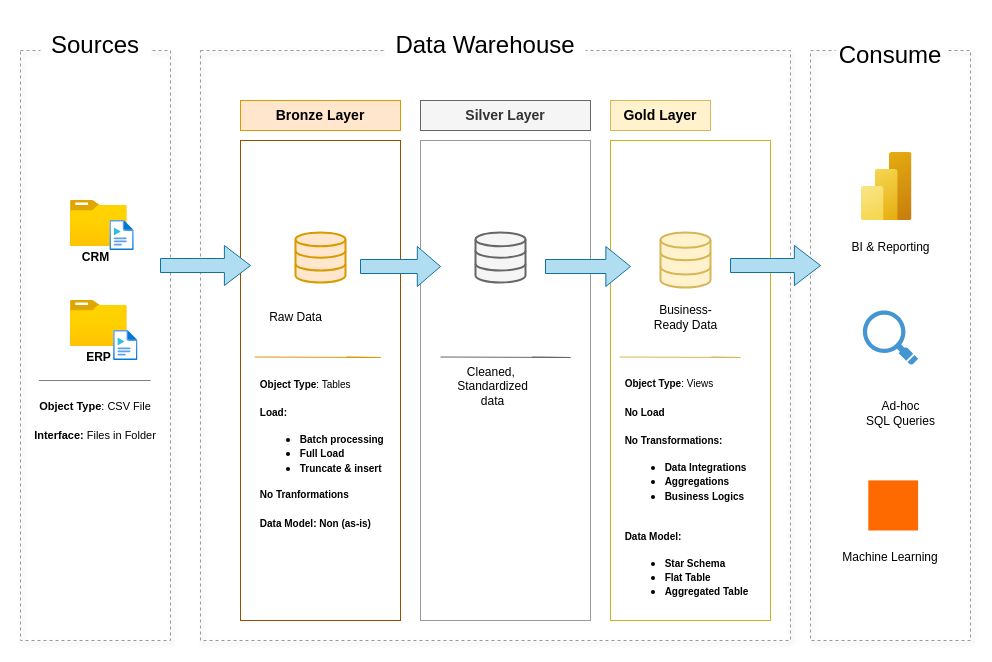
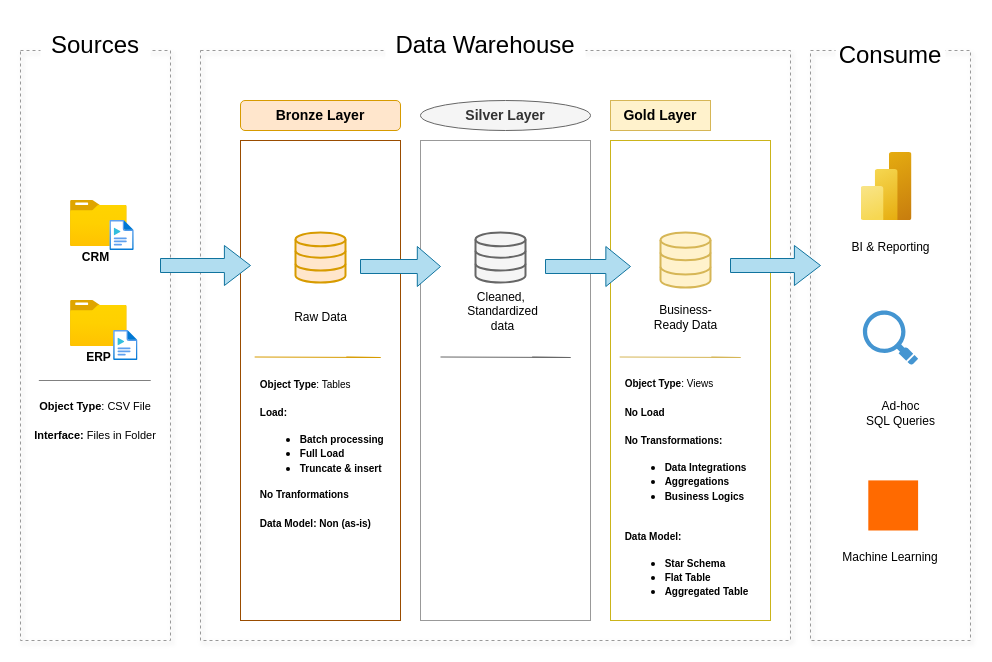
node "Bronze Layer": shape rectangle -> rounded rectangle
node "Silver Layer": shape rectangle -> ellipse
node "Raw Data": moved (296, 318) -> (321, 318)
node "Cleaned, Standardized data": moved (493, 387) -> (503, 312)
